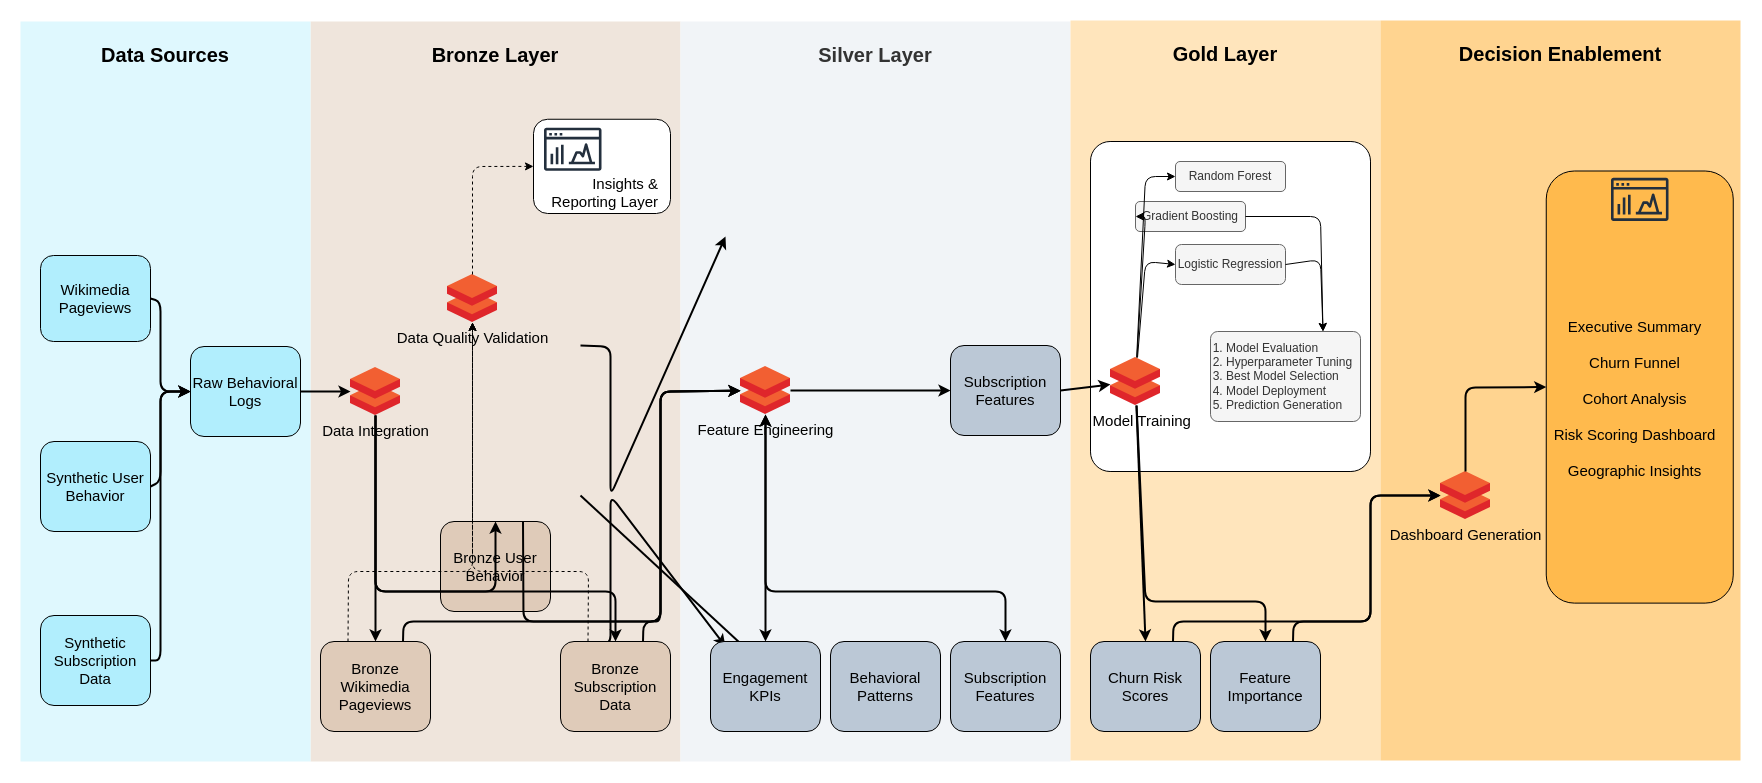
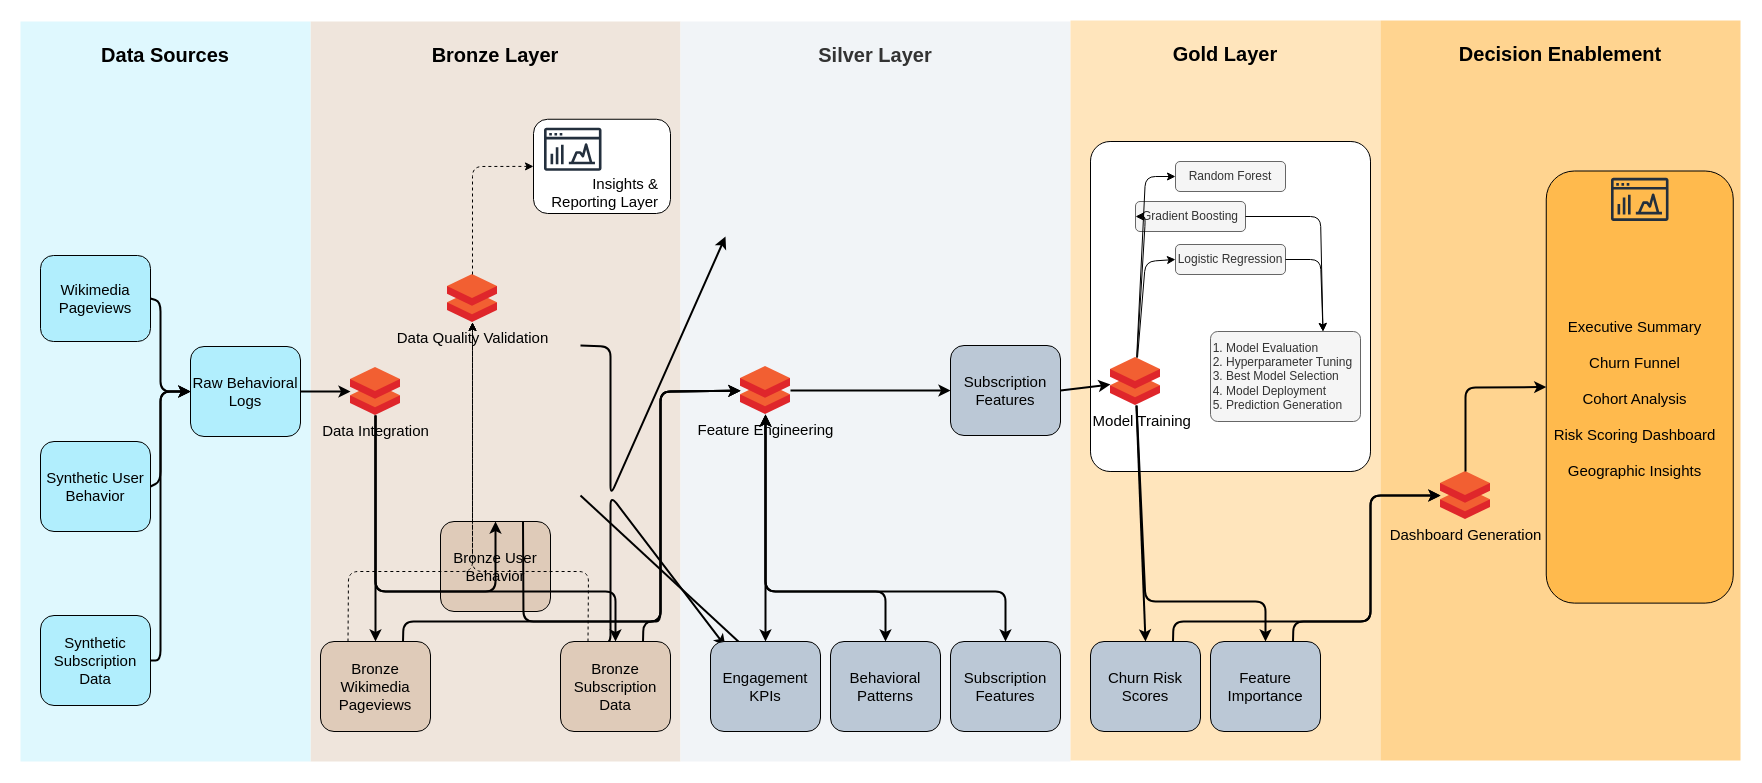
node "Logistic Regression": size 110x40 -> 110x30
edge "Feature Engineering" -- "Behavioral Patterns": added
